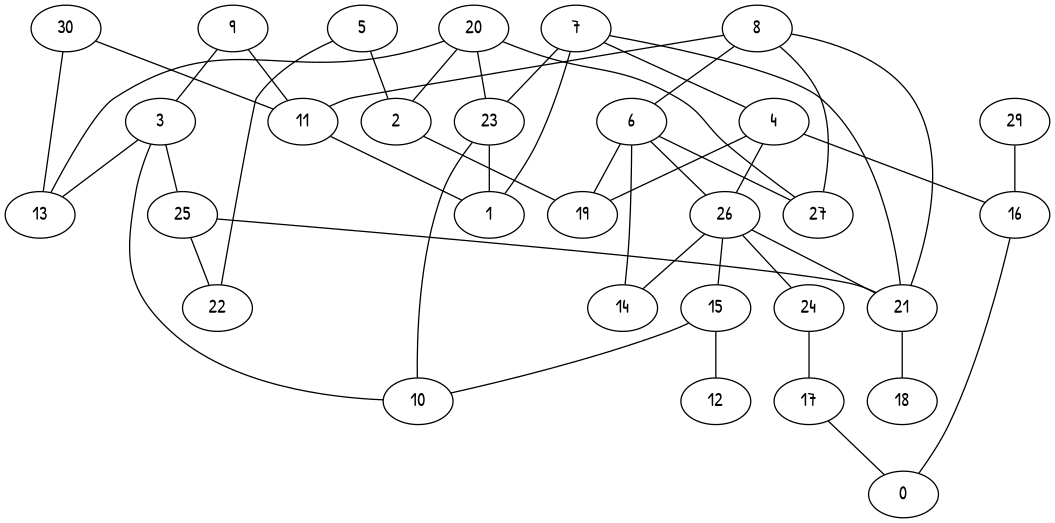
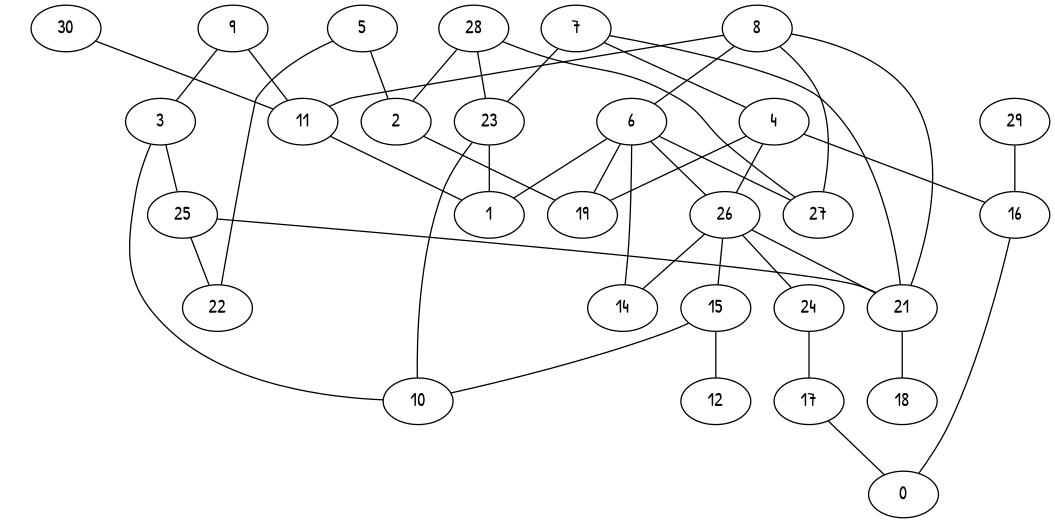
node "20": label "20" -> "28"
edge "7" -- "1": now "6" -- "1"
node "13": removed
